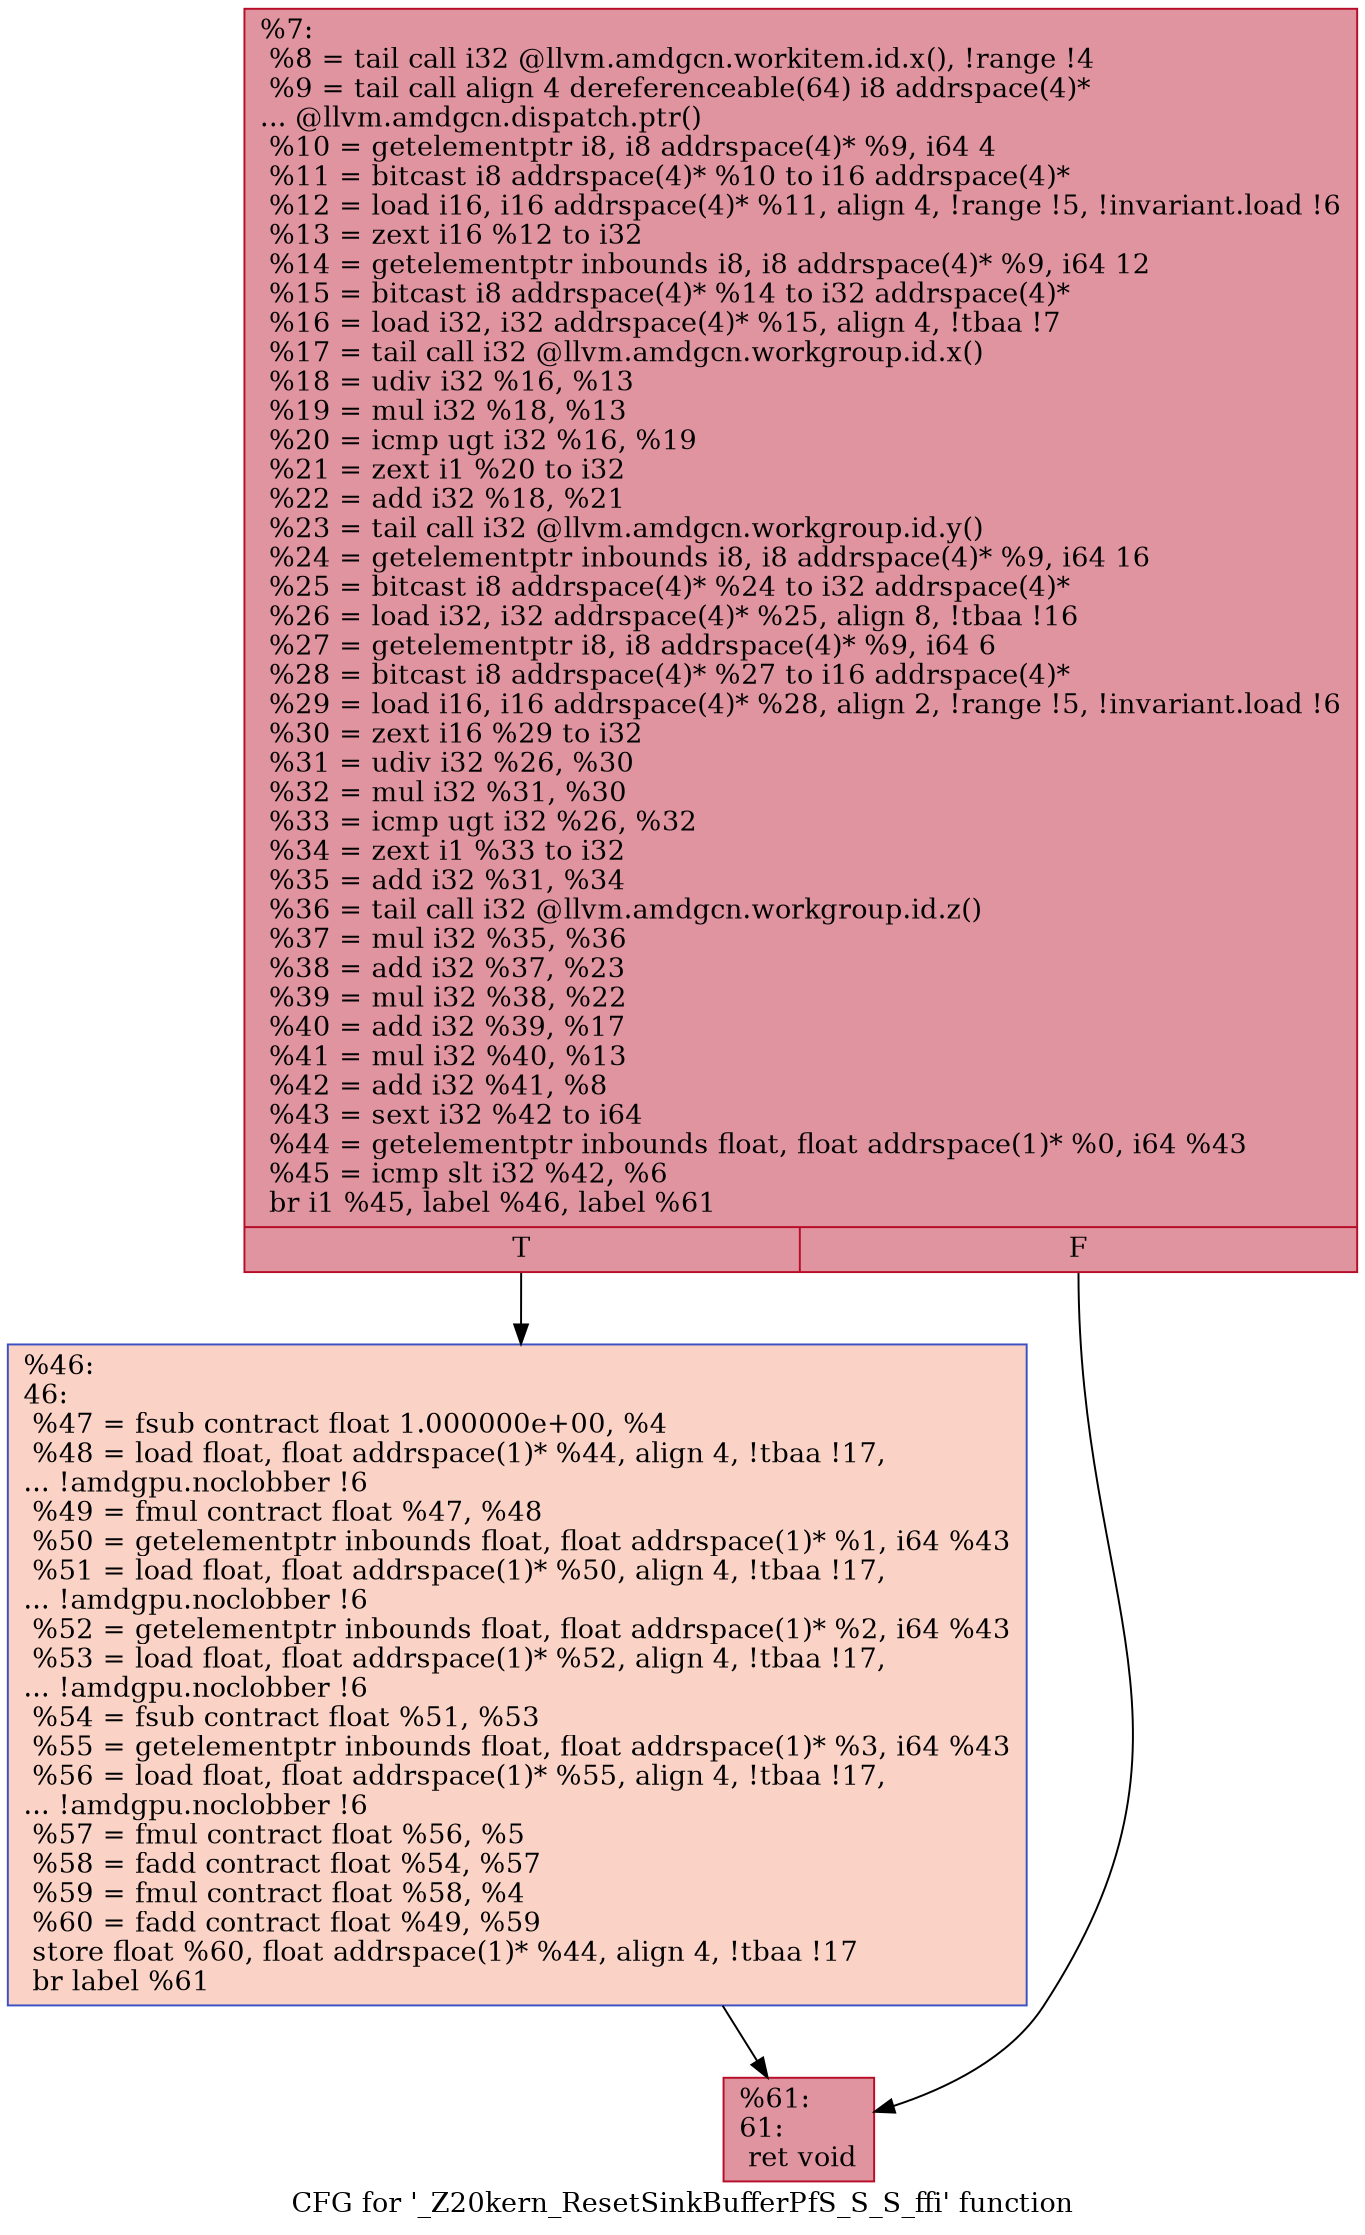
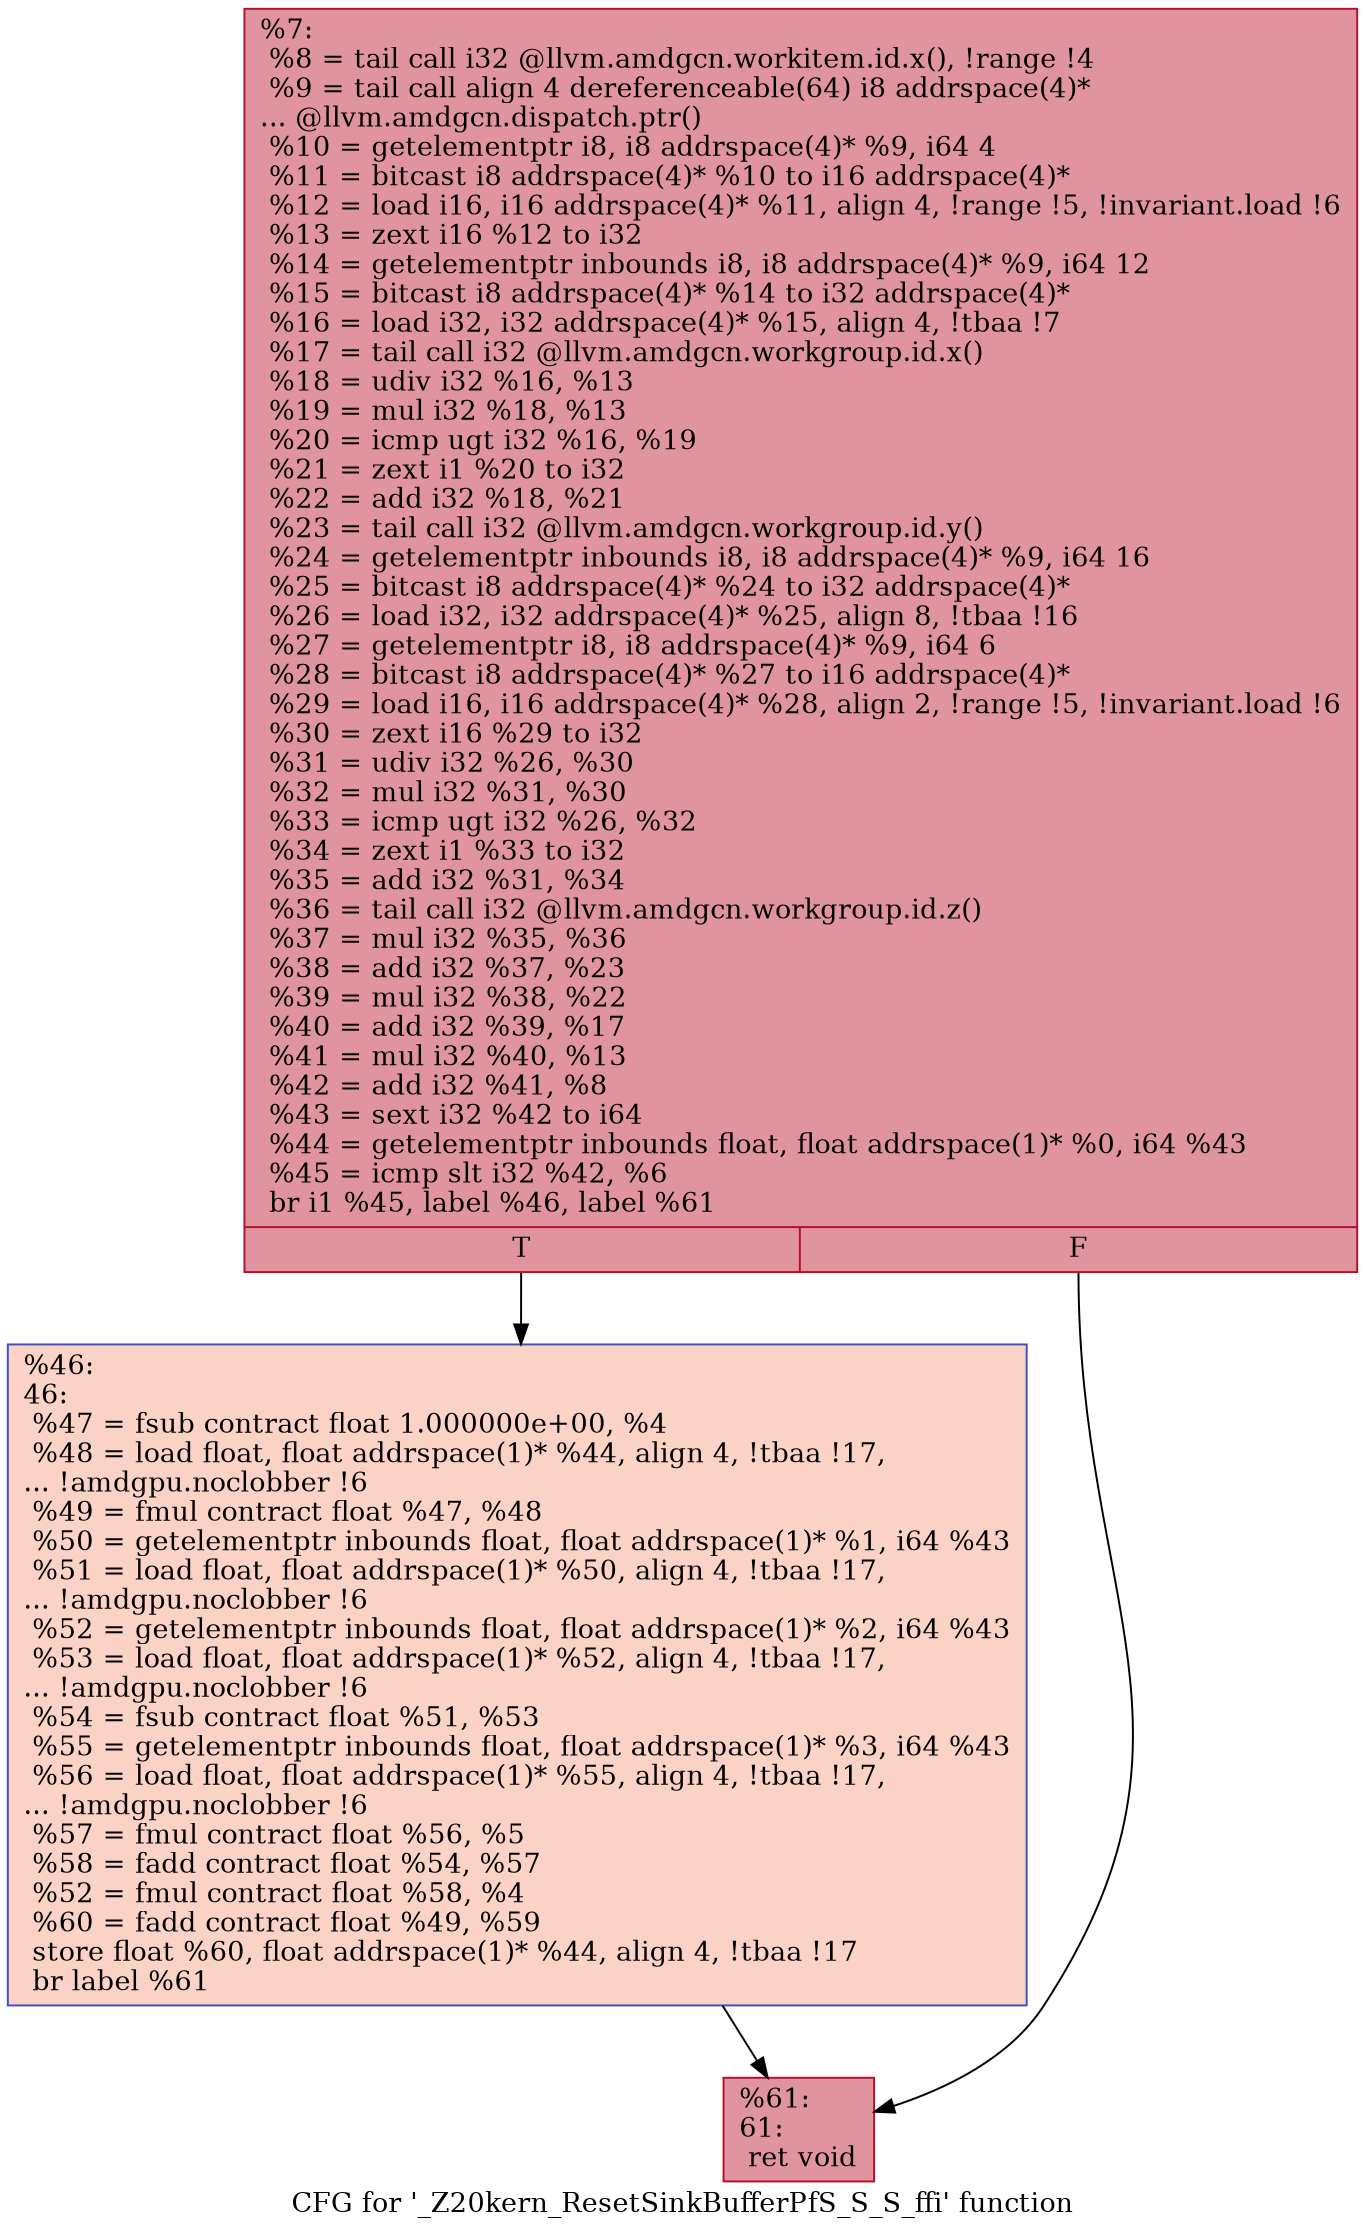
node "%46:": text "%59 = fmul contract float %58, %4" -> "%52 = fmul contract float %58, %4"
